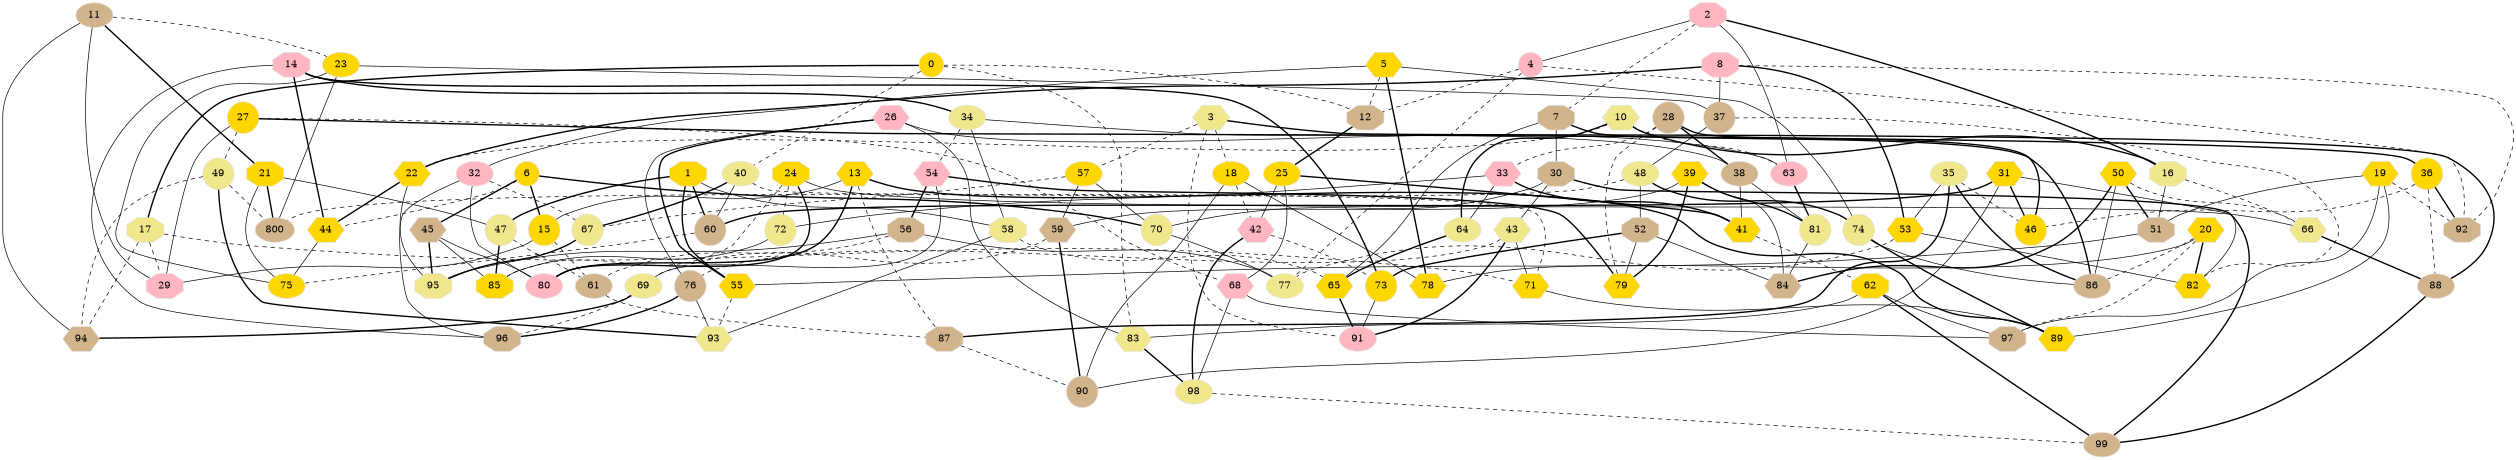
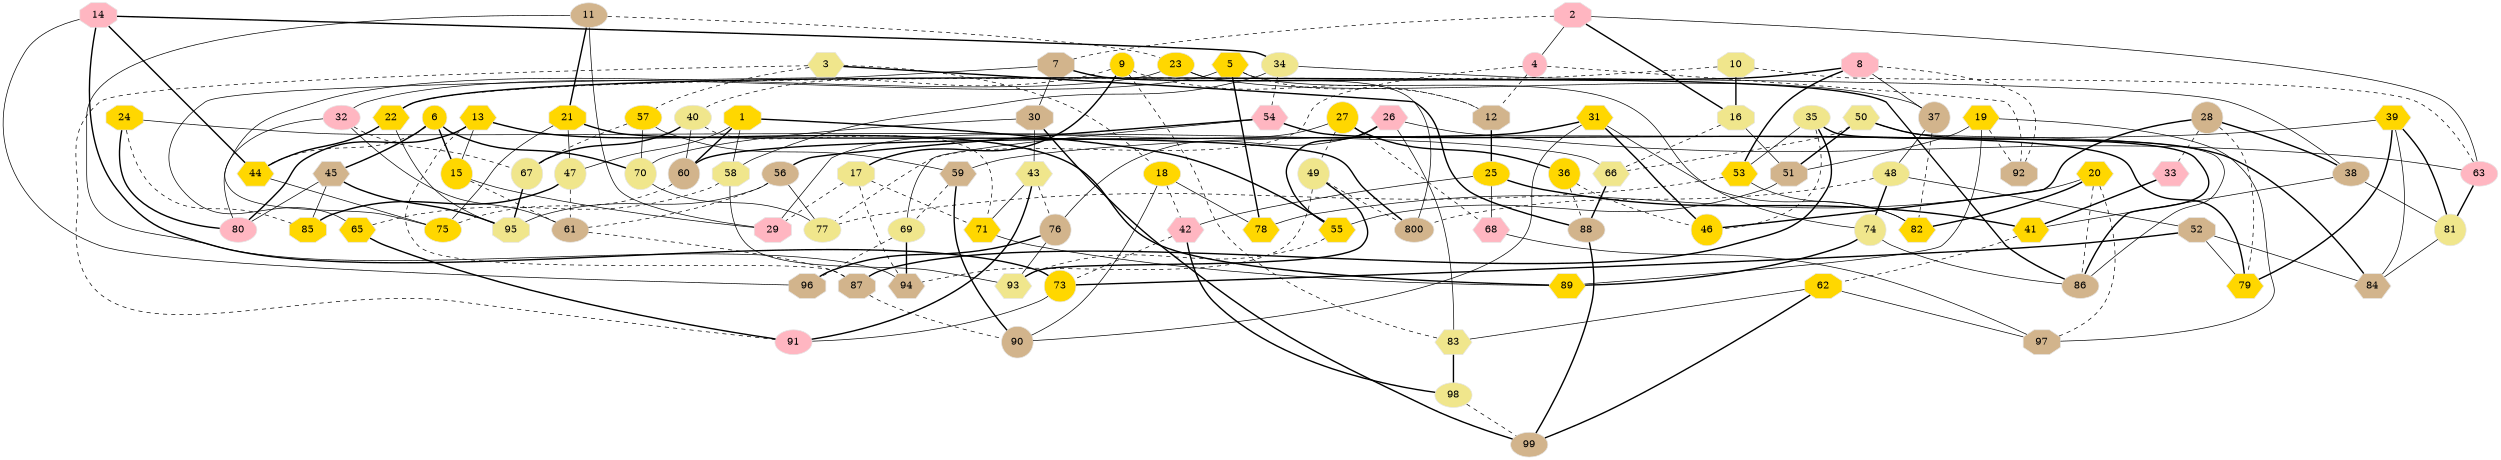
node "0": label "0" -> "9"
node "10": shape hexagon -> octagon
node "50": fillcolor gold -> khaki
edge "1" -- "47": style bold -> solid
edge "36" -- "92": removed
node "72": removed
node "56": shape octagon -> ellipse
node "64": removed
edge "32" -- "96": now "32" -- "61"
edge "68" -- "98": removed
